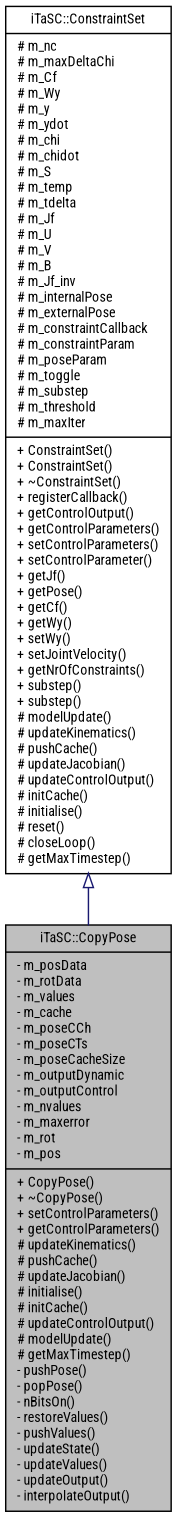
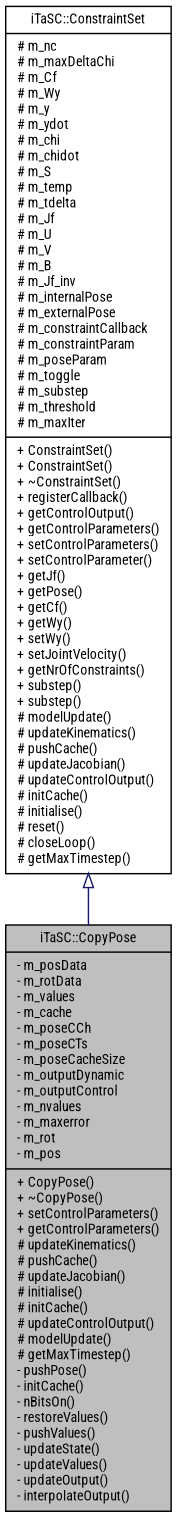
node "iTaSC::CopyPose": text "- popPose()" -> "- initCache()"
